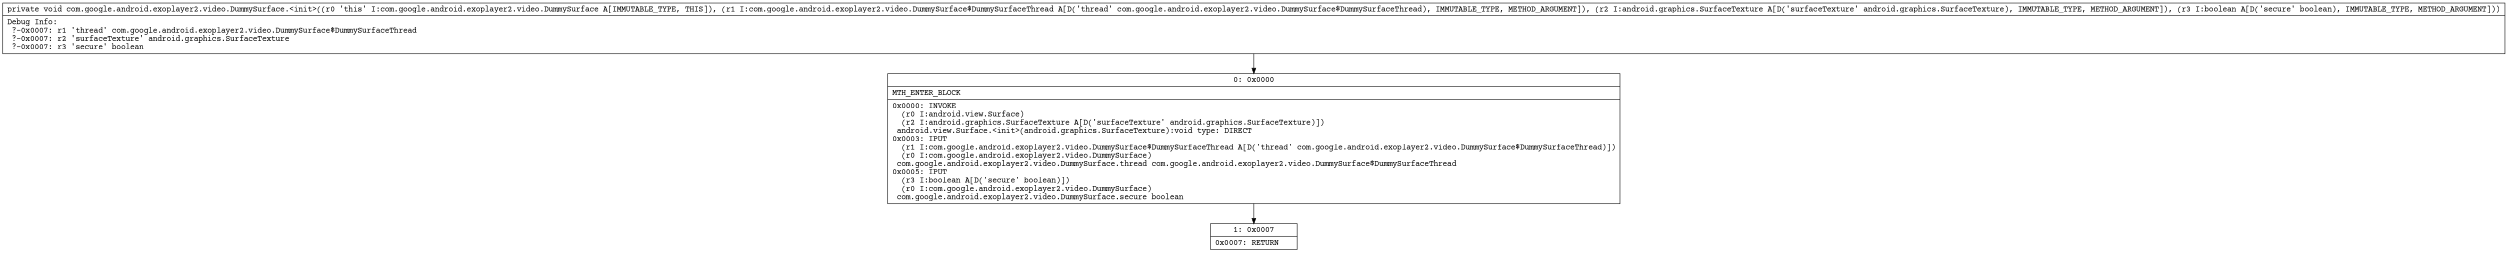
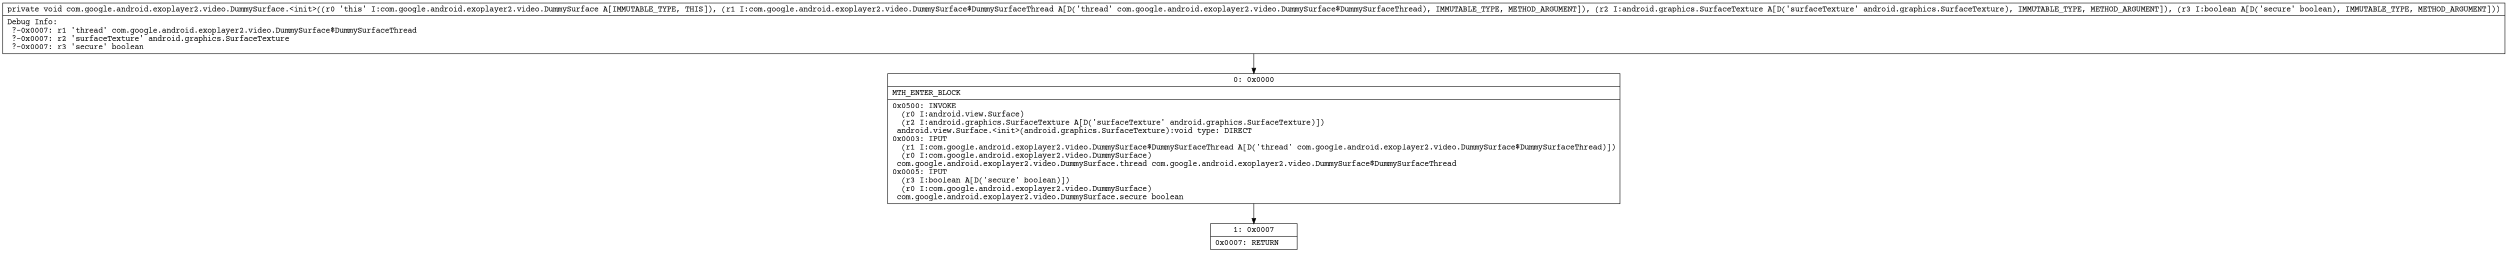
node "0: 0x0000": text "0x0000: INVOKE" -> "0x0500: INVOKE"
